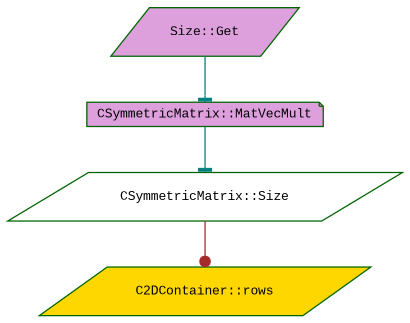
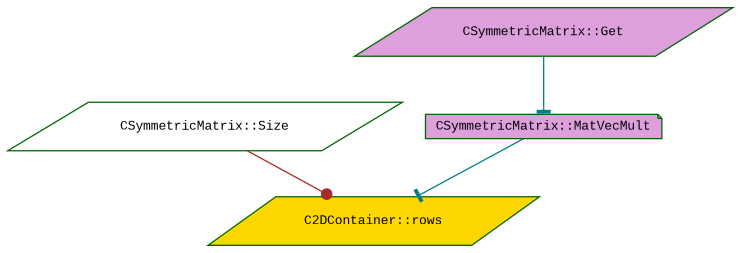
node "Size::Get": label "Size::Get" -> "CSymmetricMatrix::Get"
edge "CSymmetricMatrix::MatVecMult" -> "CSymmetricMatrix::Size": now "CSymmetricMatrix::MatVecMult" -> "C2DContainer::rows"
